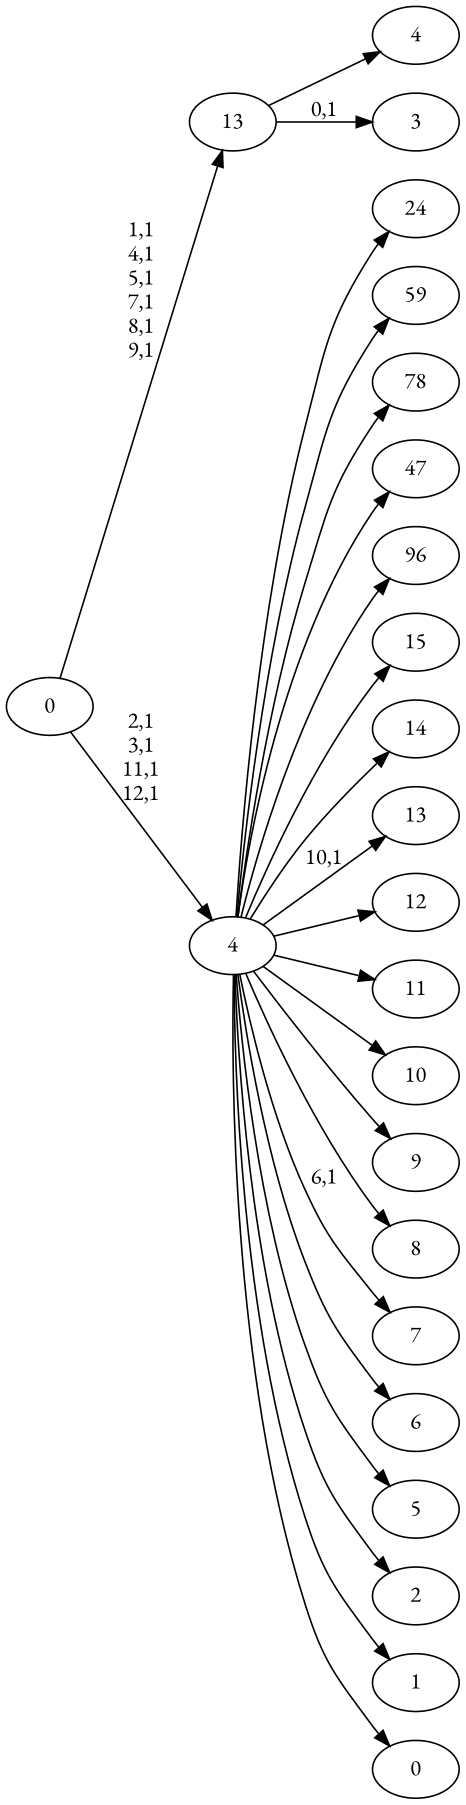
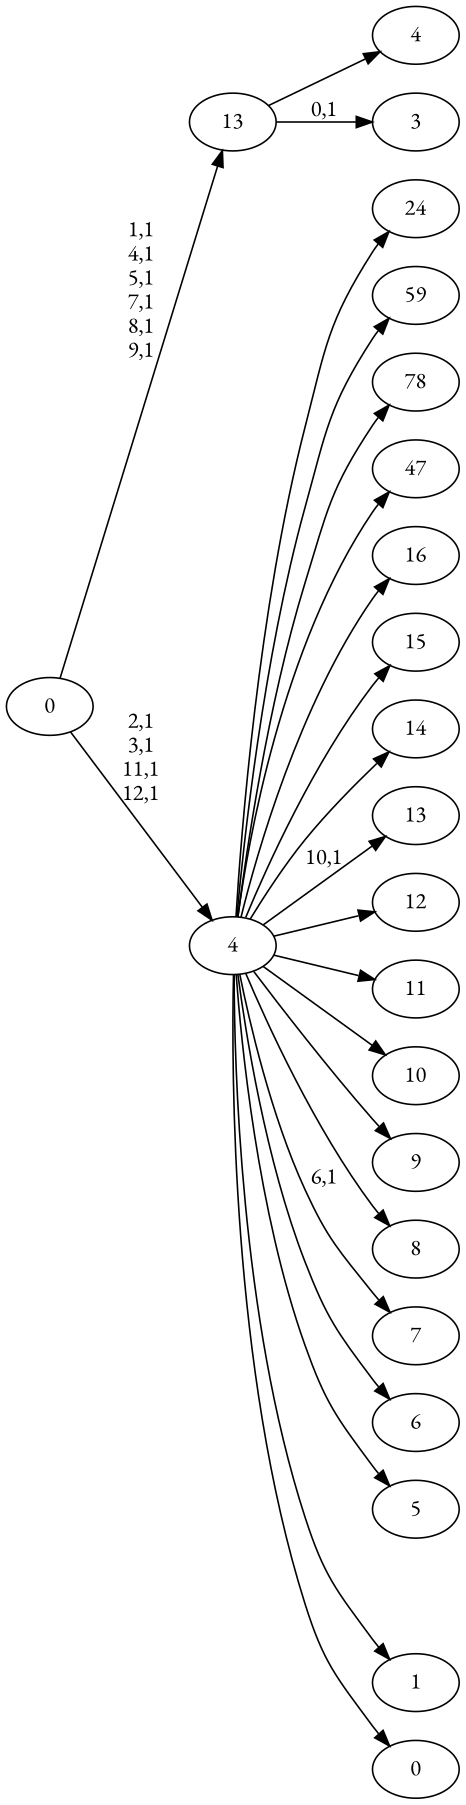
node "96": label "96" -> "16"
node "2": removed
